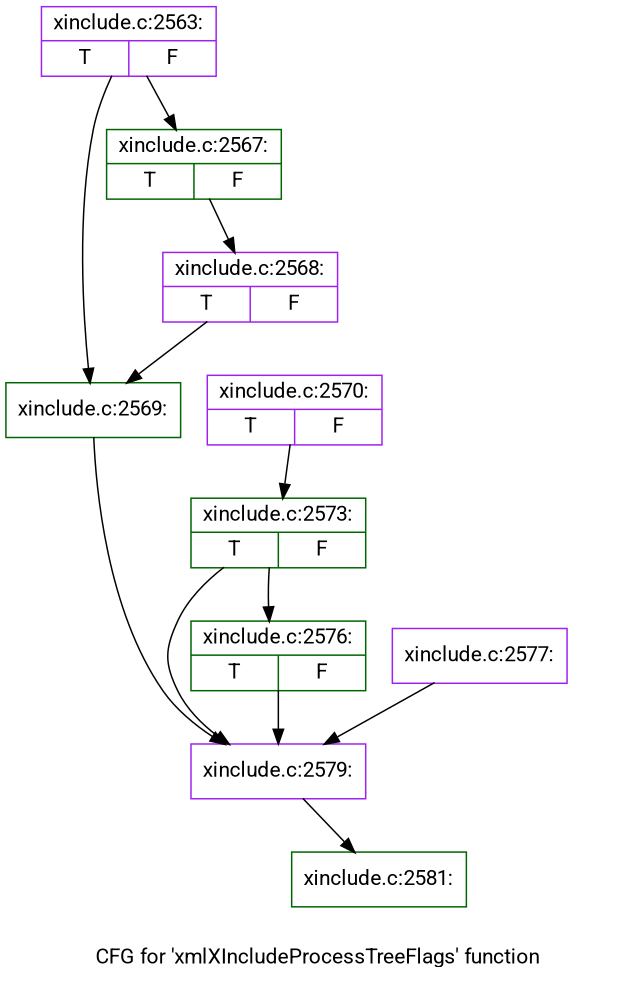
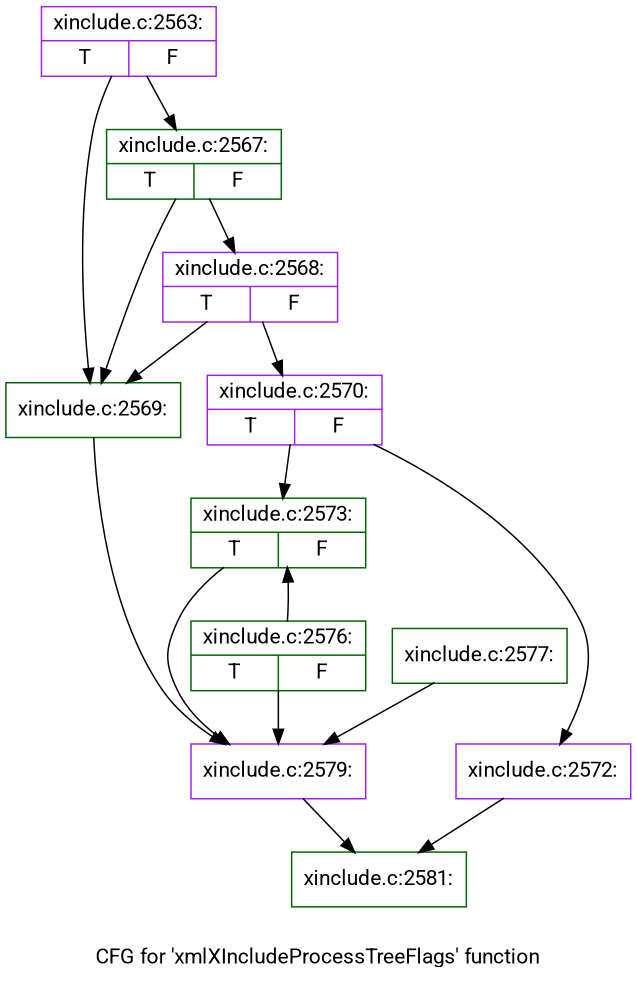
edge "xinclude.c:2567:" -> "xinclude.c:2569:": added
edge "xinclude.c:2568:" -> "xinclude.c:2570:": added
edge "xinclude.c:2573:" -> "xinclude.c:2576:": reversed
node "xinclude.c:2577:": color purple -> darkgreen
node "xinclude.c:2572:": added
